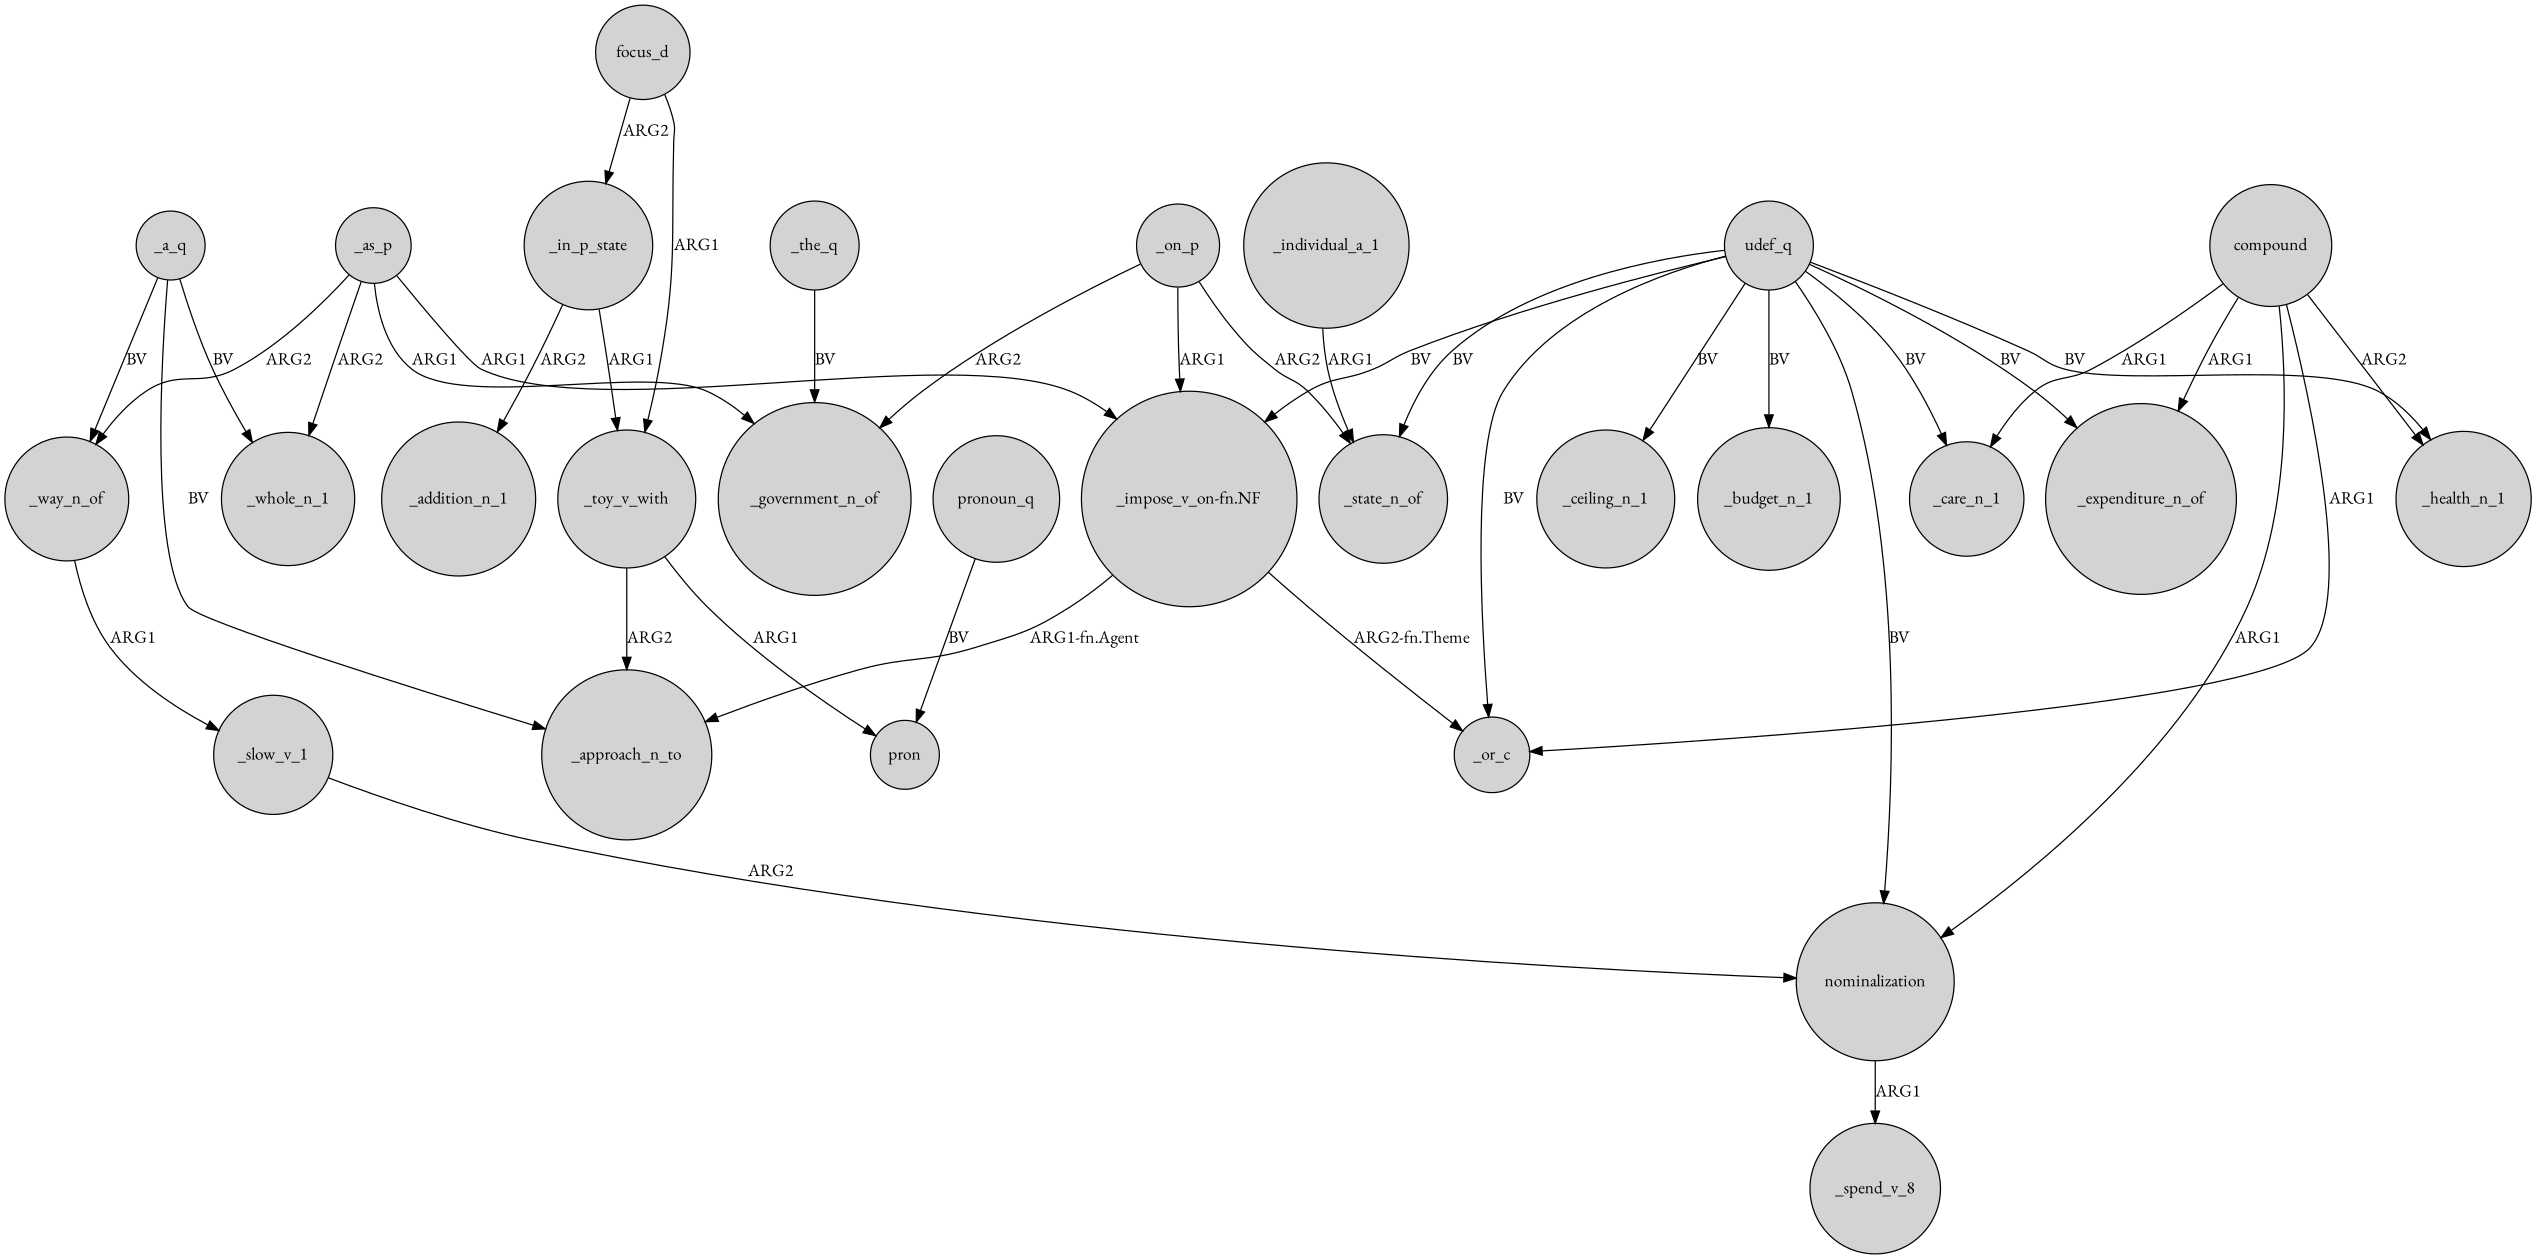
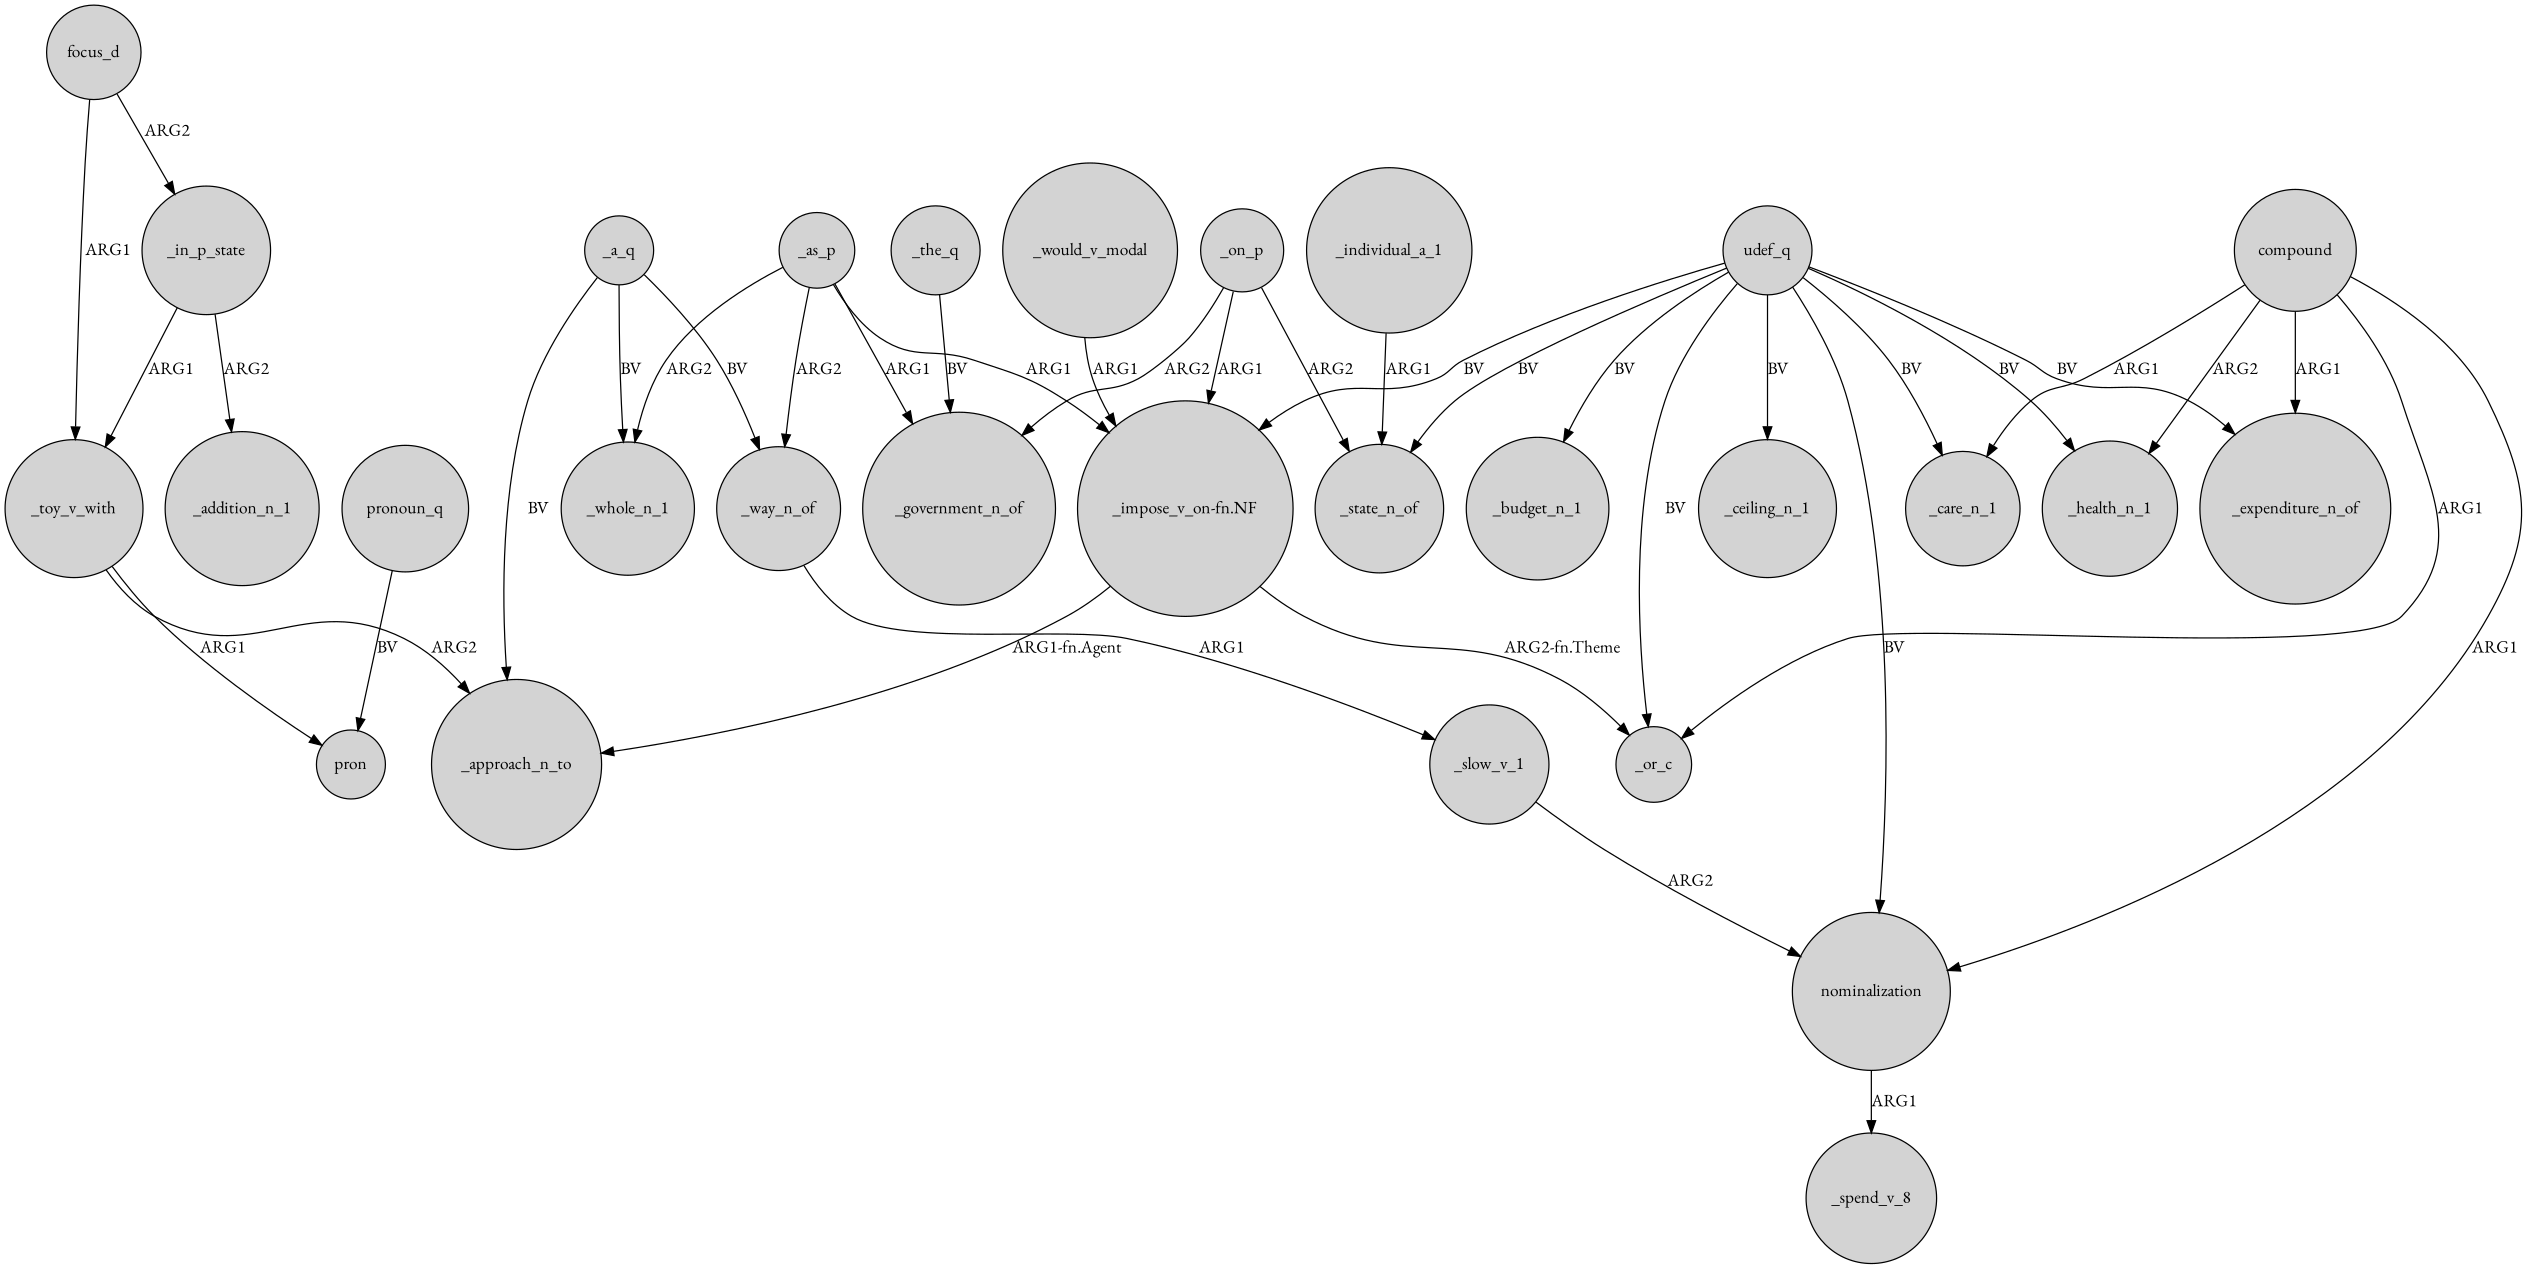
node "_would_v_modal": added
